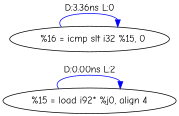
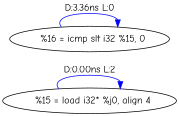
node "%15 = load i92* %j0, align 4": label "%15 = load i92* %j0, align 4" -> "%15 = load i32* %j0, align 4"
